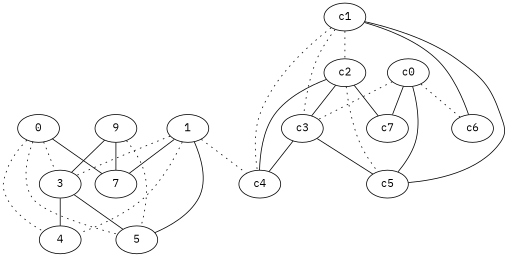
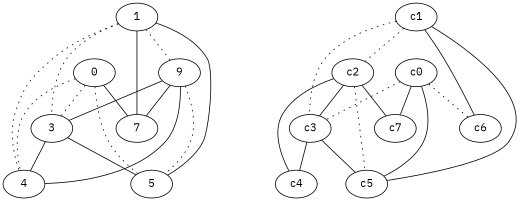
edge "c1" -- "c4": removed
edge "1" -- "c4": now "1" -- "9"
edge "9" -- "4": added
